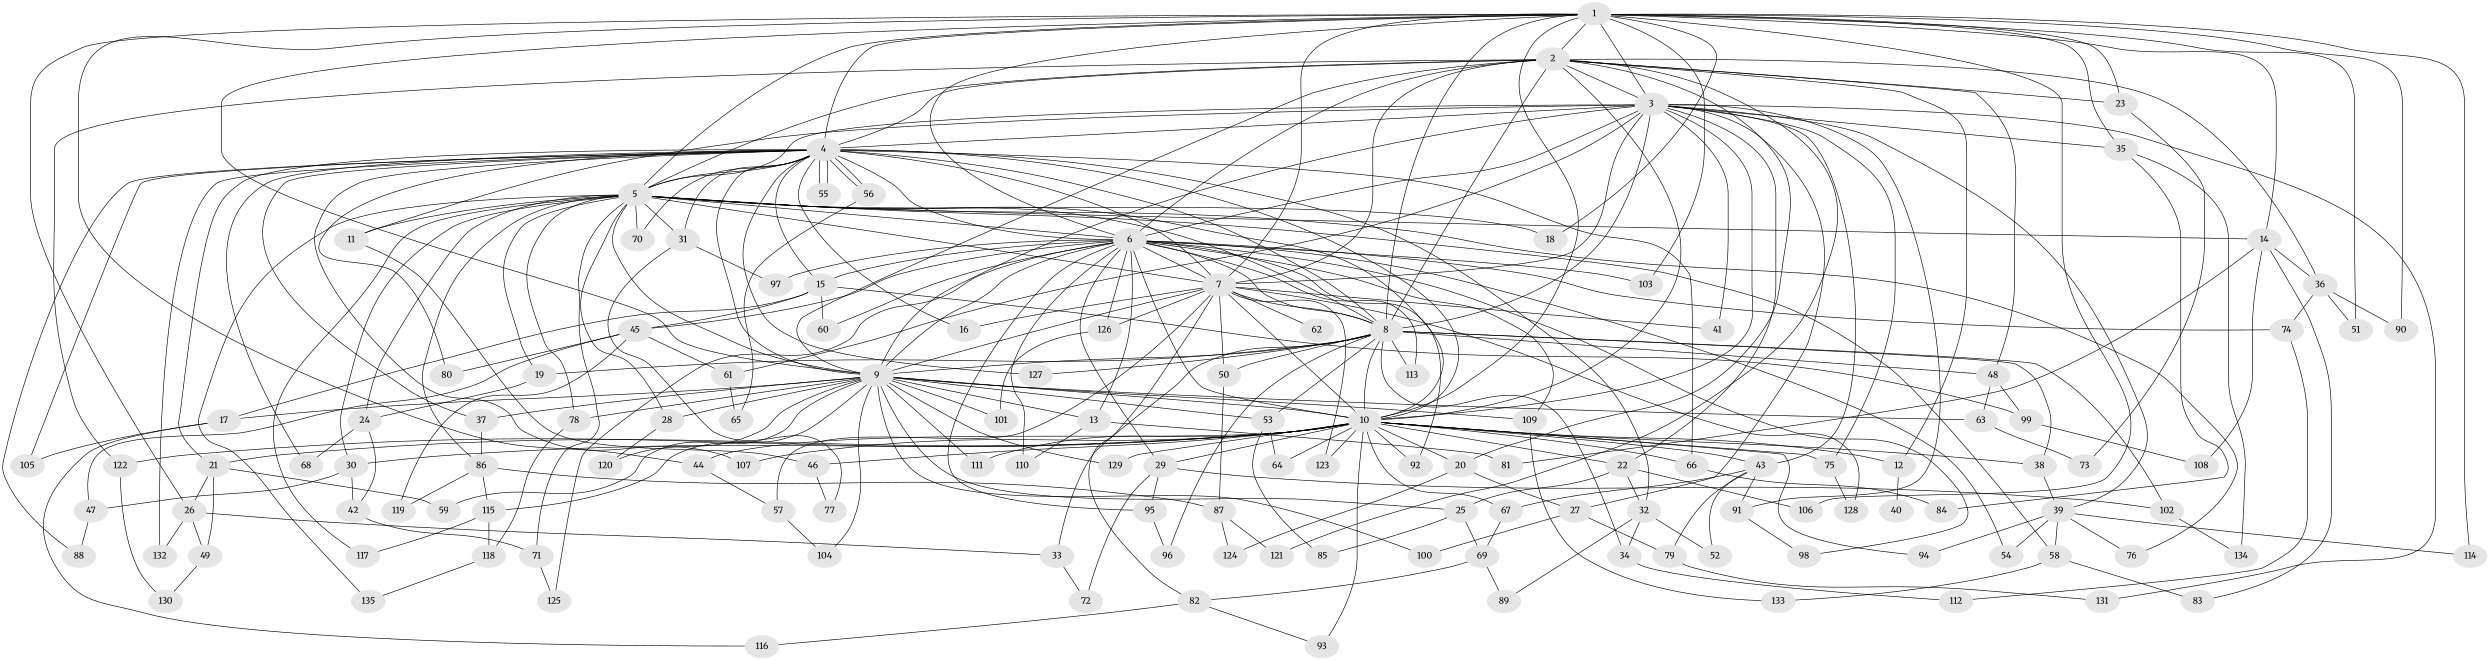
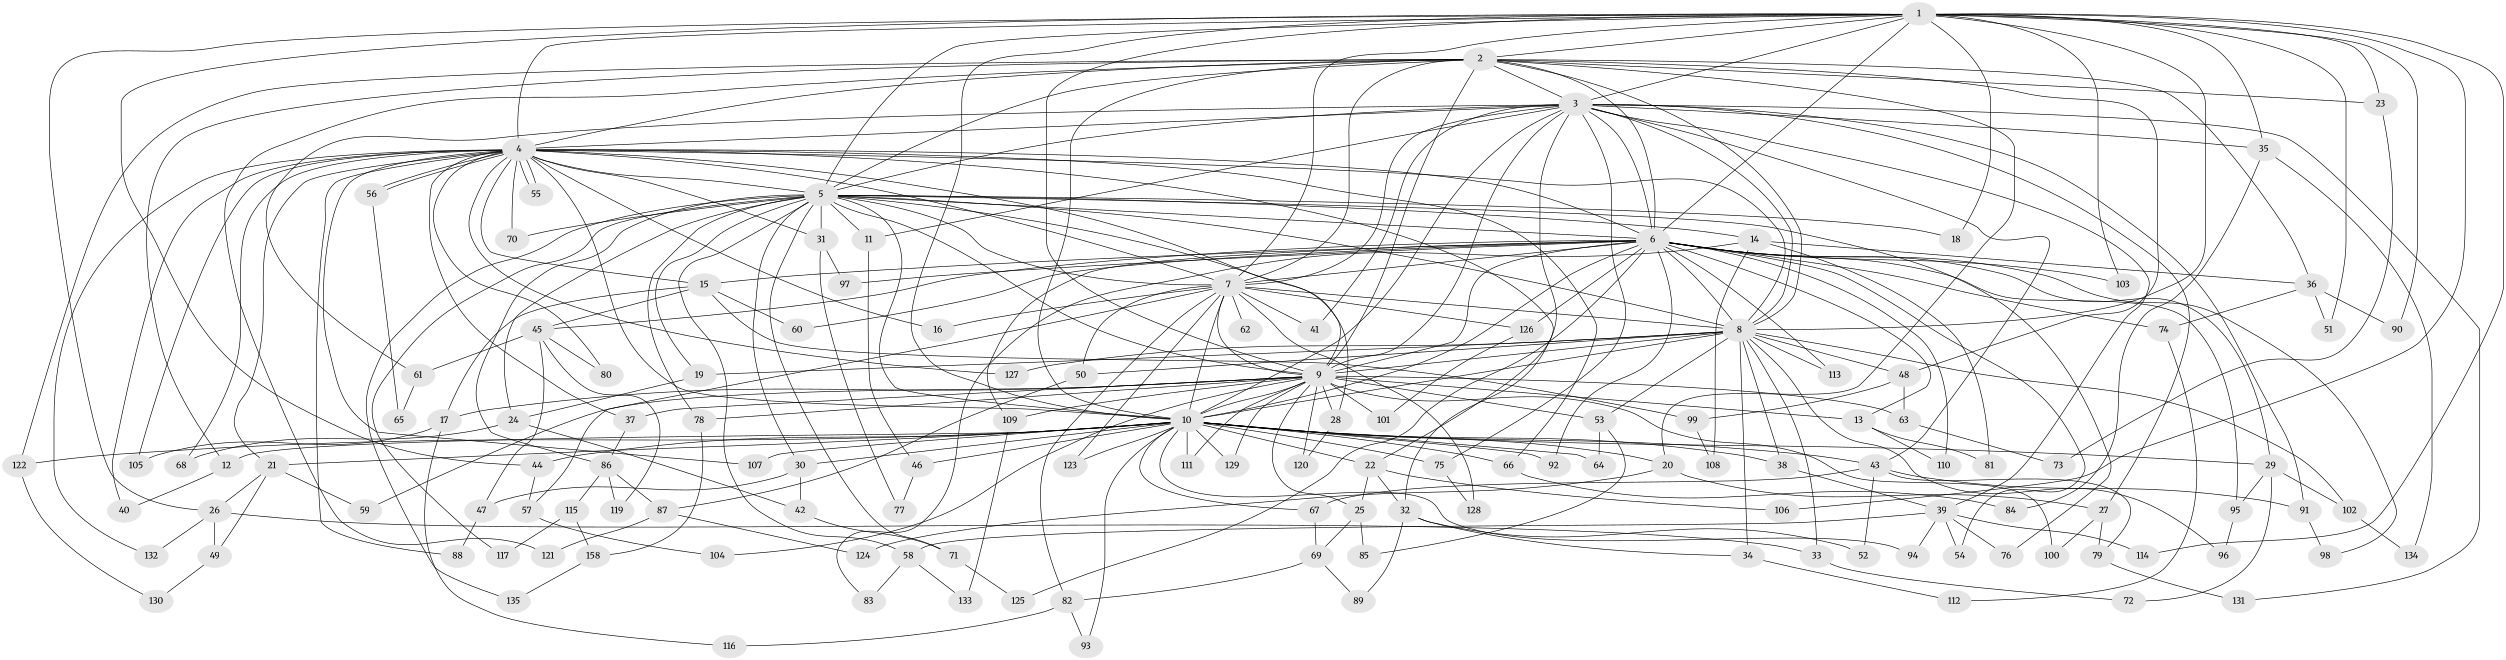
edge "1" -- "14": removed
edge "4" -- "40": added
edge "9" -- "115": removed
node "118": label "118" -> "158"
